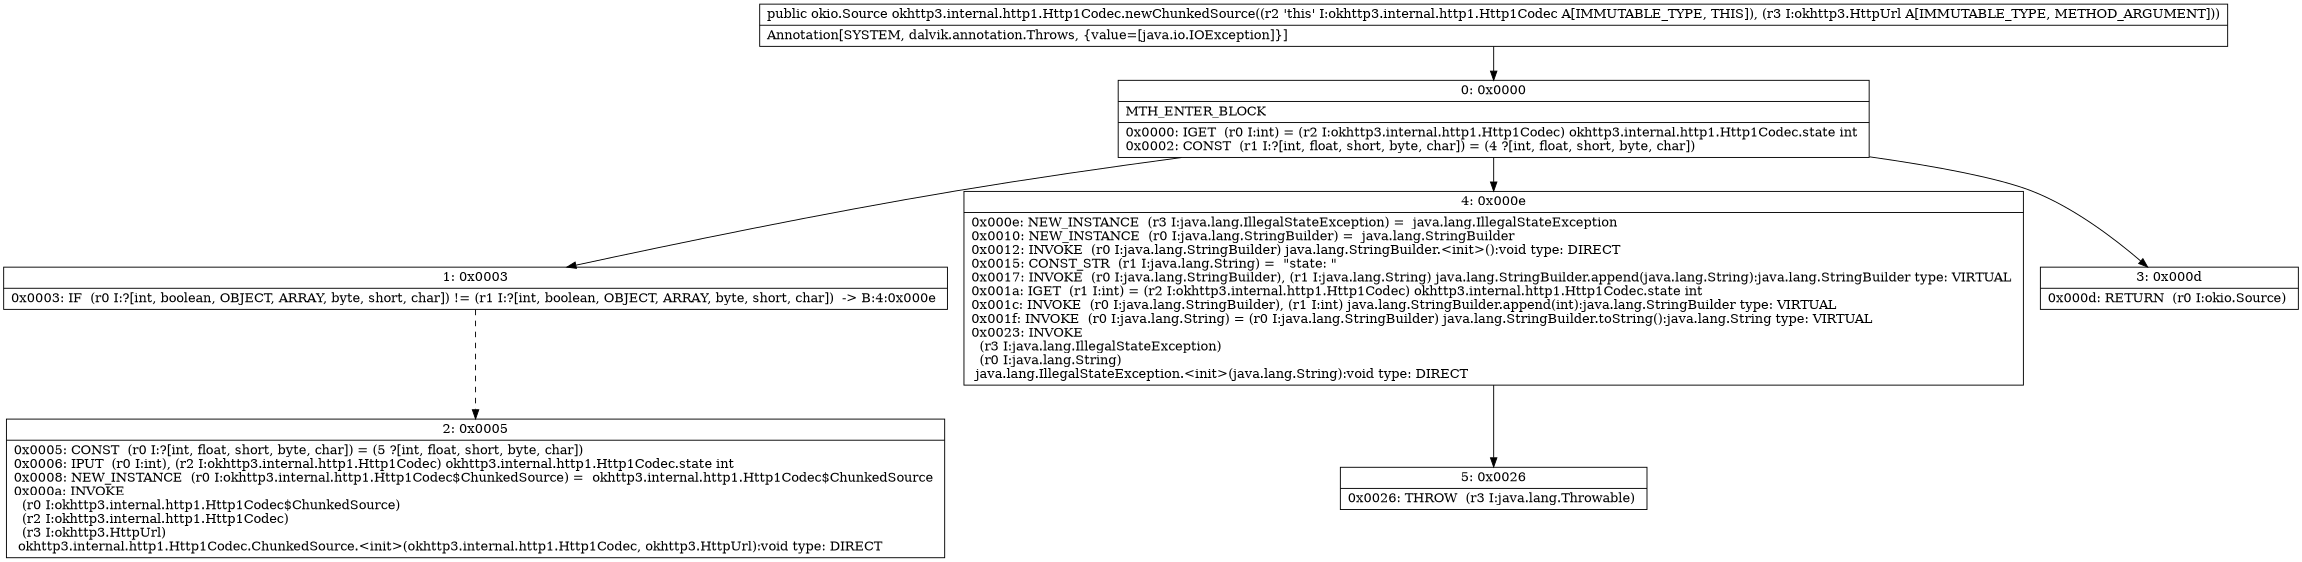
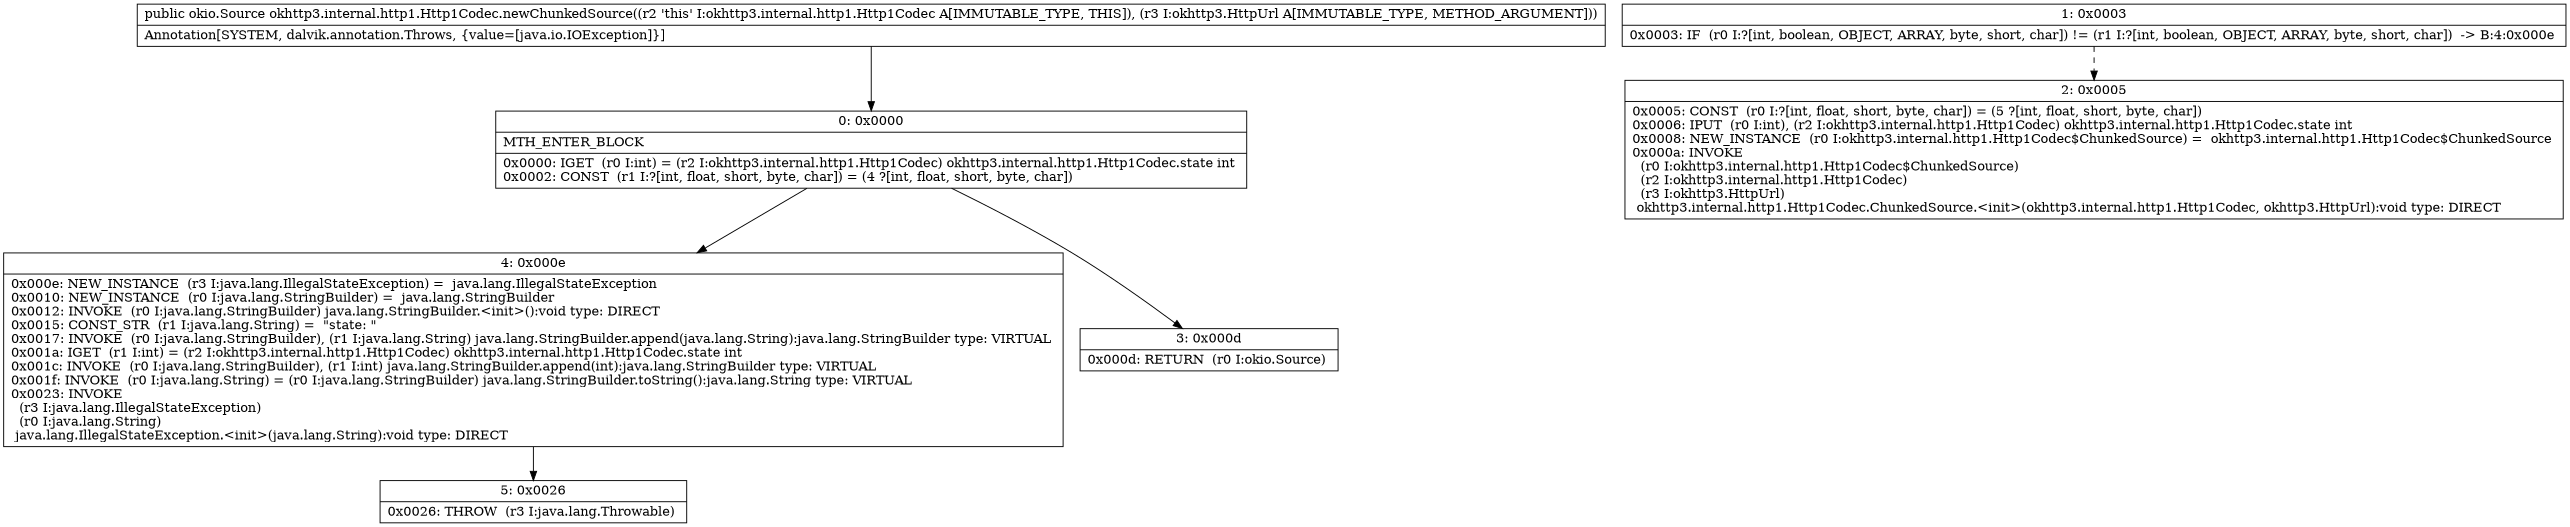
edge "0: 0x0000" -> "1: 0x0003": removed
